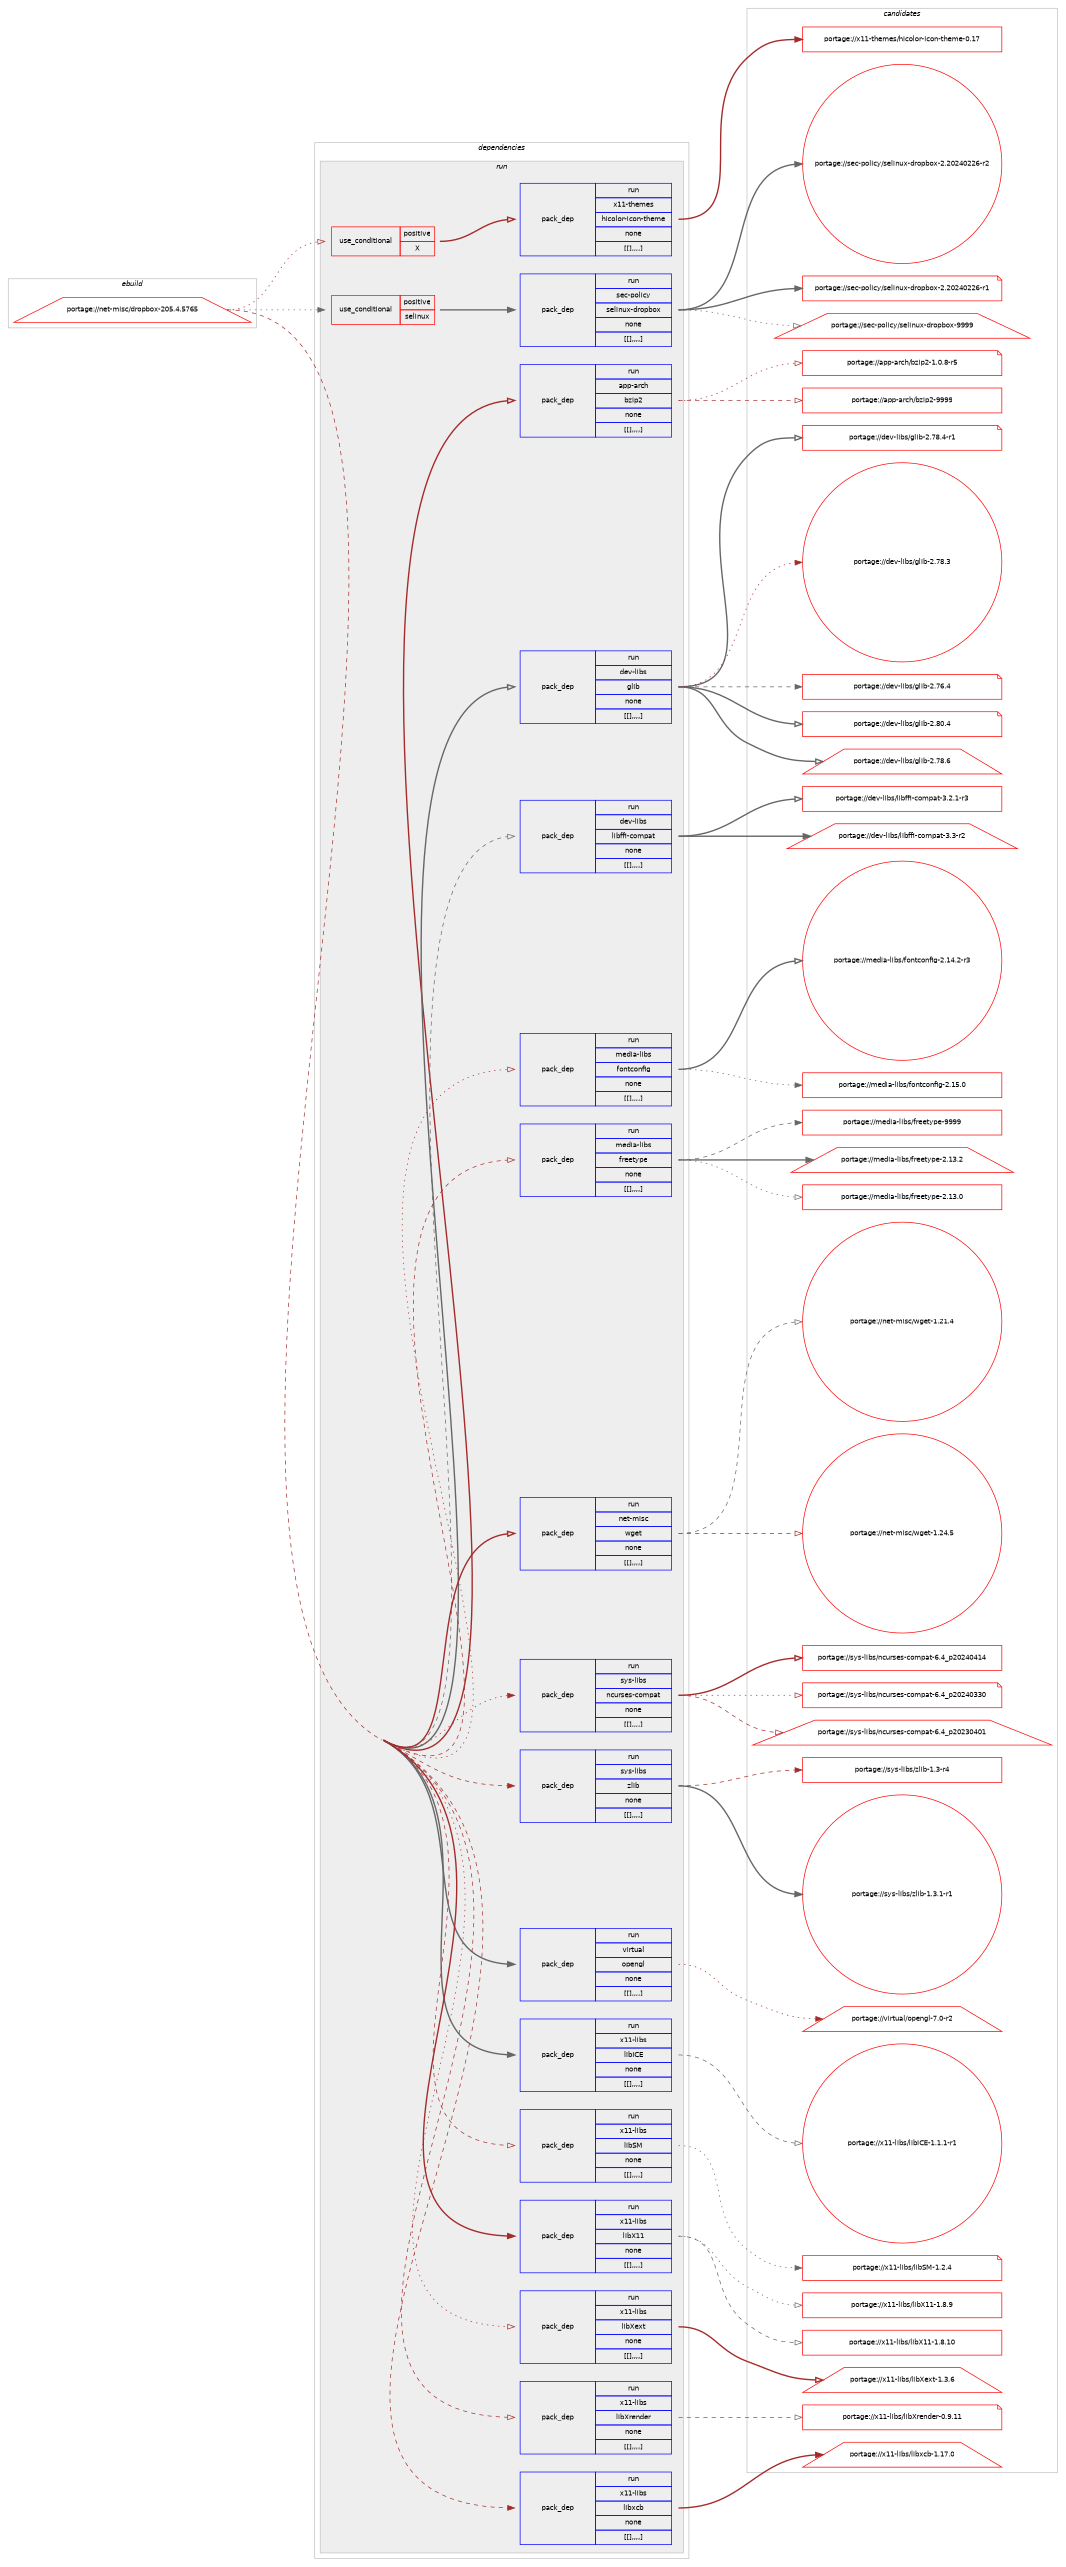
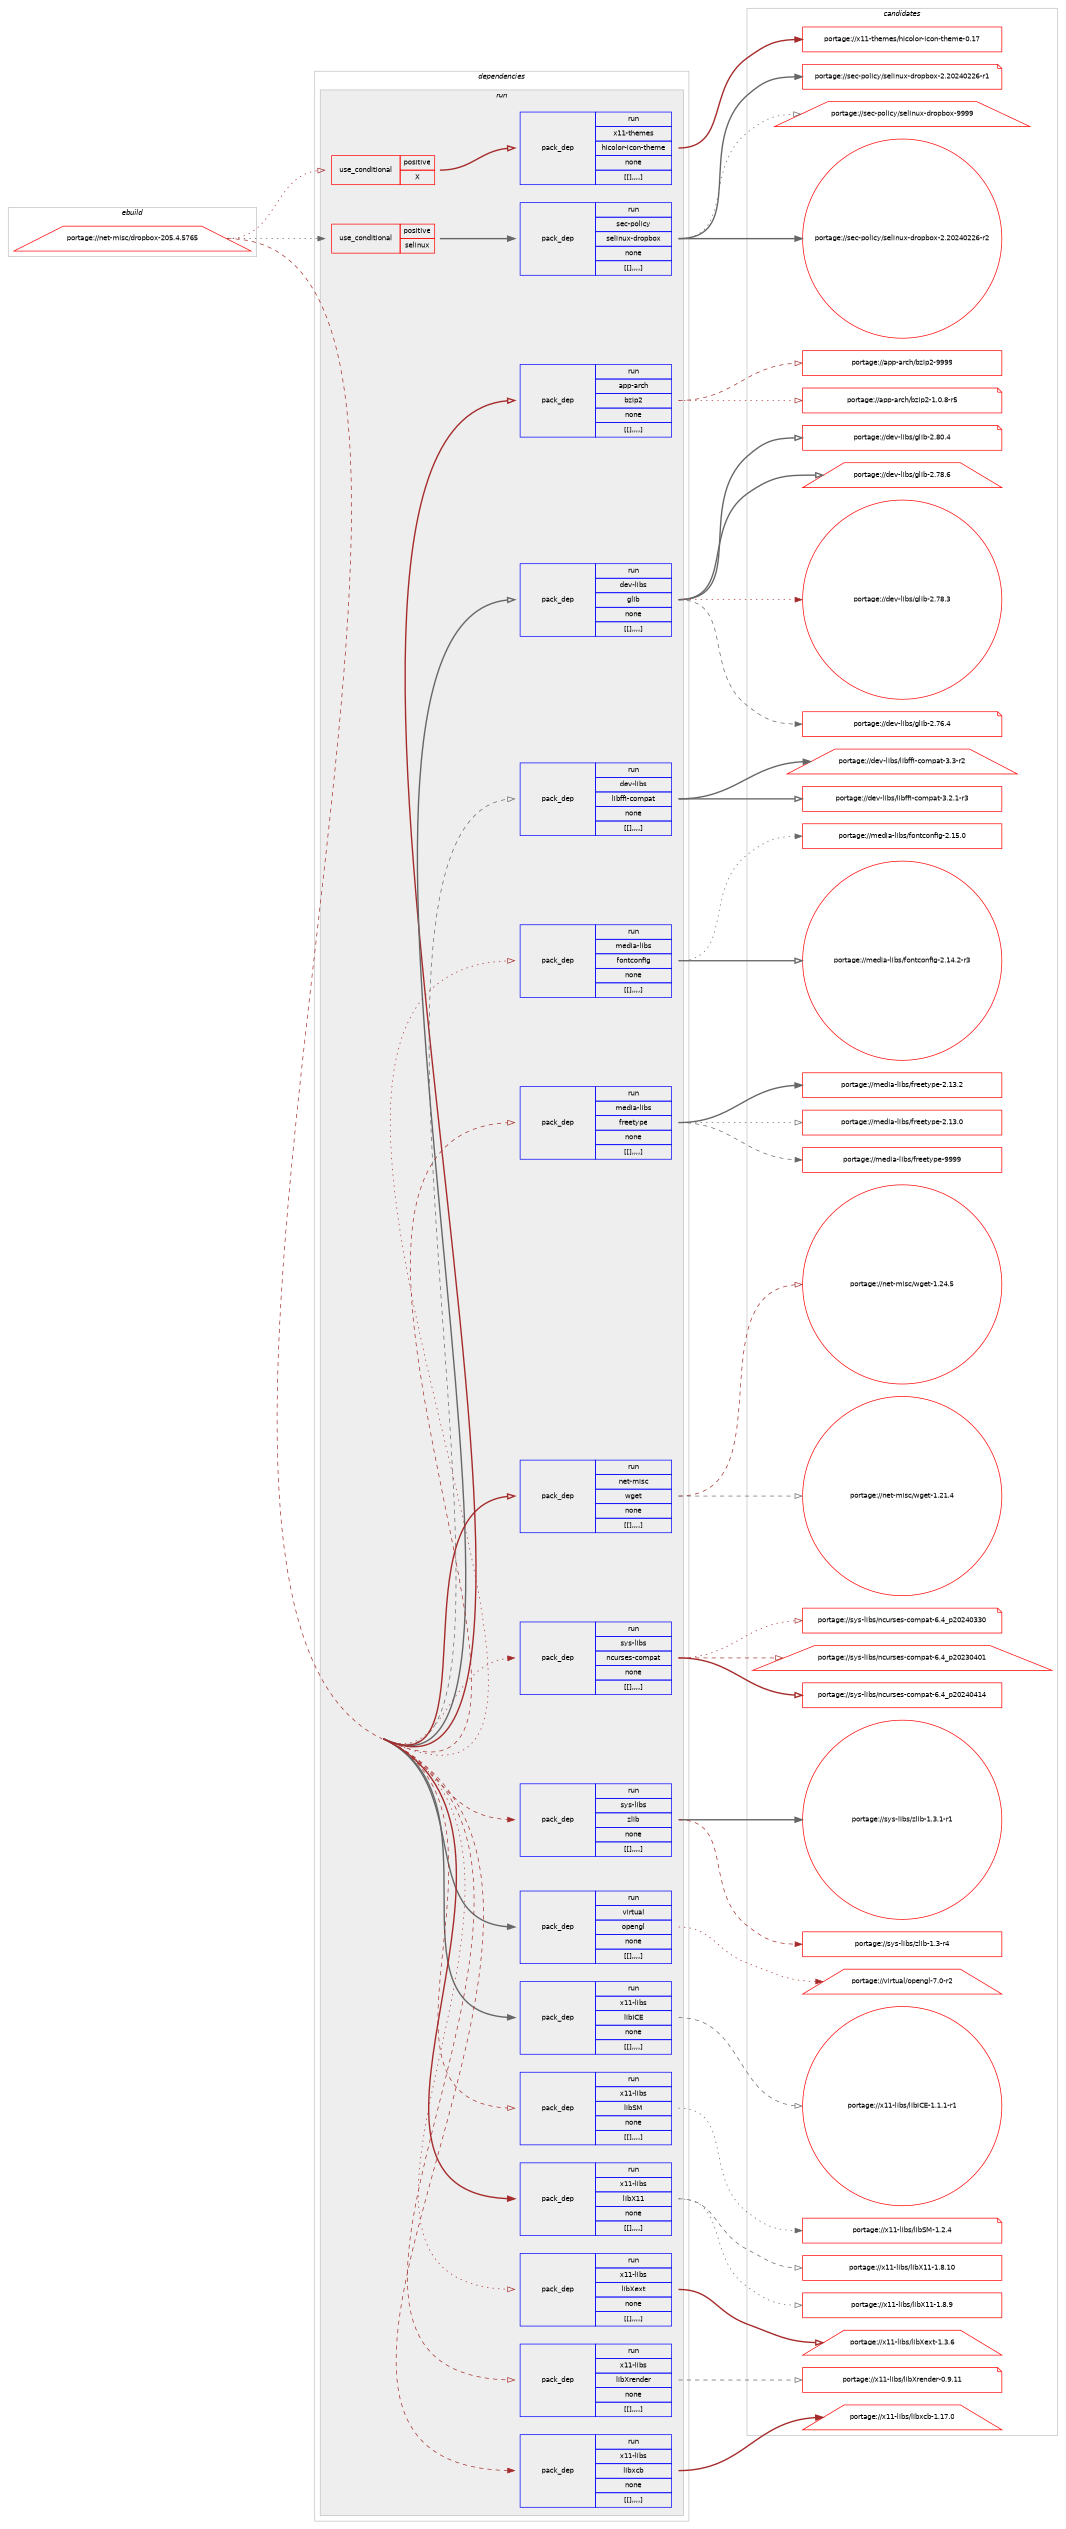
node "portage://dev-libs/glib-2.78.4-r1": removed
node "portage://media-libs/freetype-2.13.2": shape trapezium -> box
